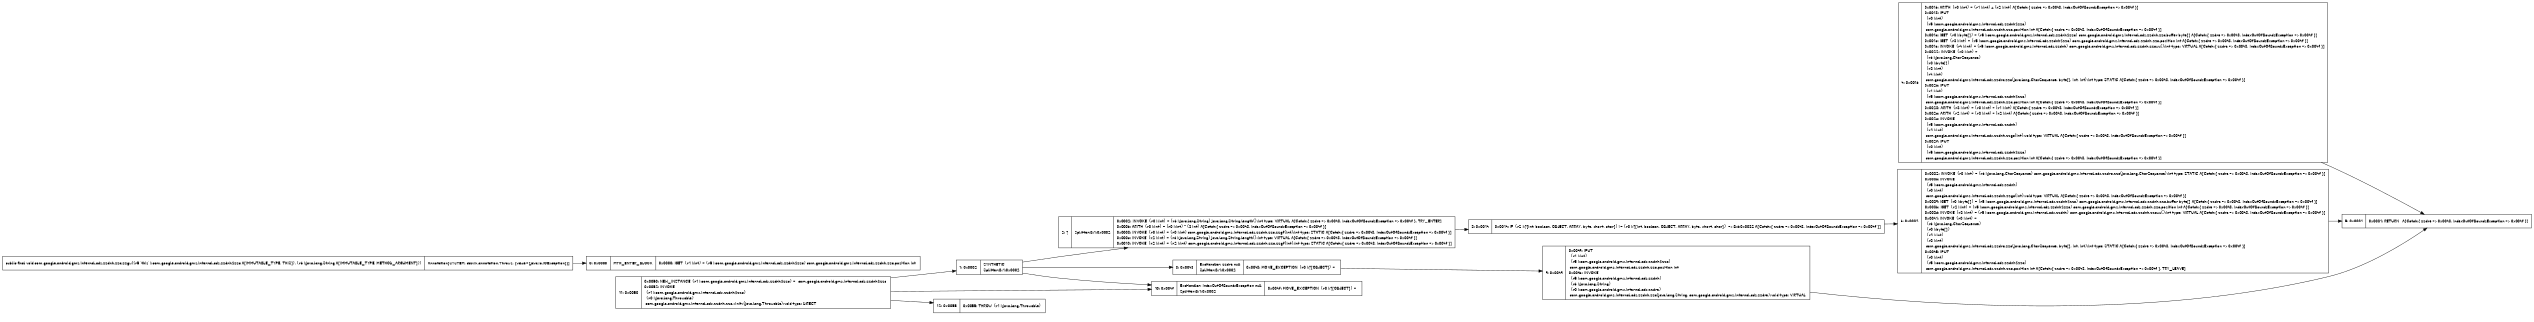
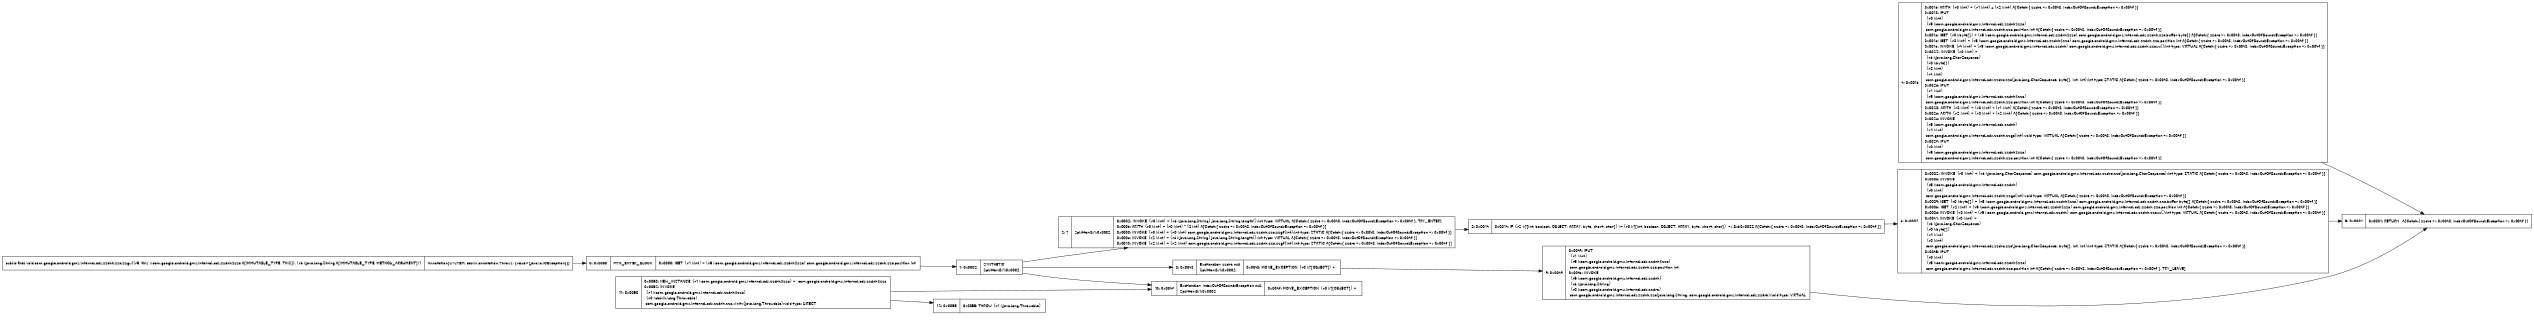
edge "11: 0x0050" -> "1: 0x0002": now "0: 0x0000" -> "1: 0x0002"
node "11: 0x0050": text "(r0 I:java.lang.Throwable)" -> "(r0 I:dalvik.lang.Throwable)"
